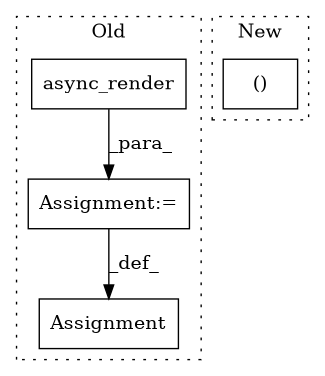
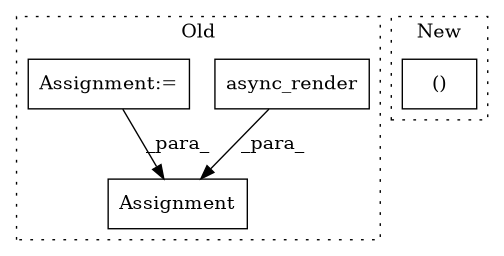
edge "async_render" -> "Assignment:=": now "async_render" -> "Assignment"
edge "Assignment:=" -> "Assignment": label "_def_" -> "_para_"
